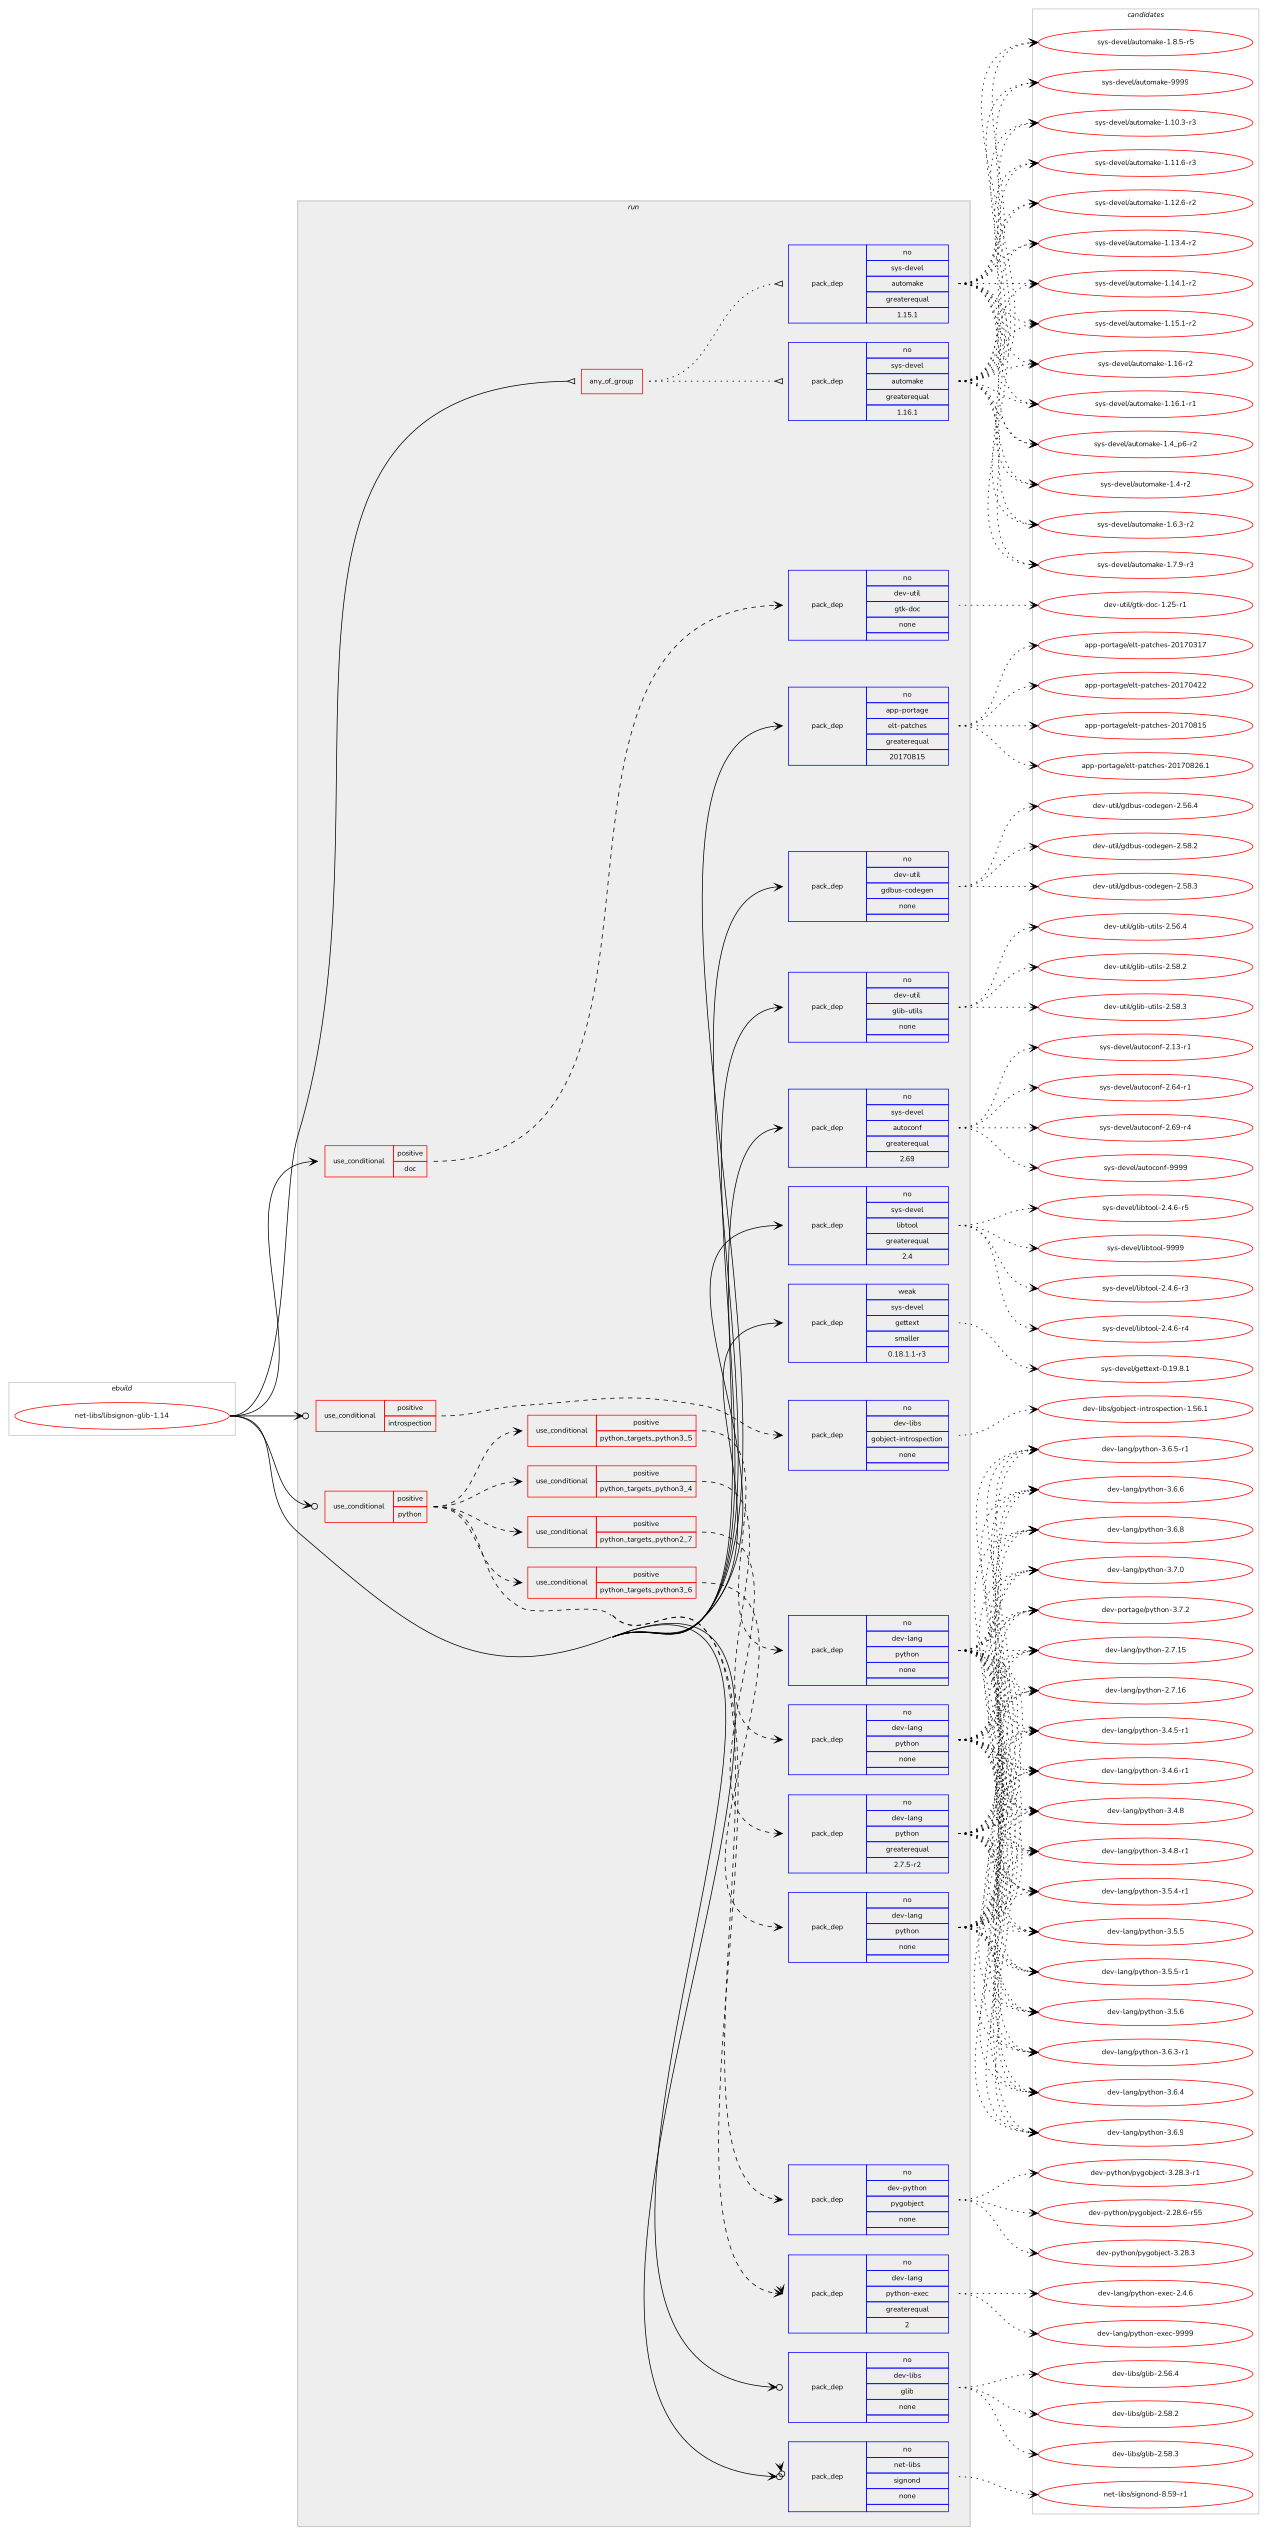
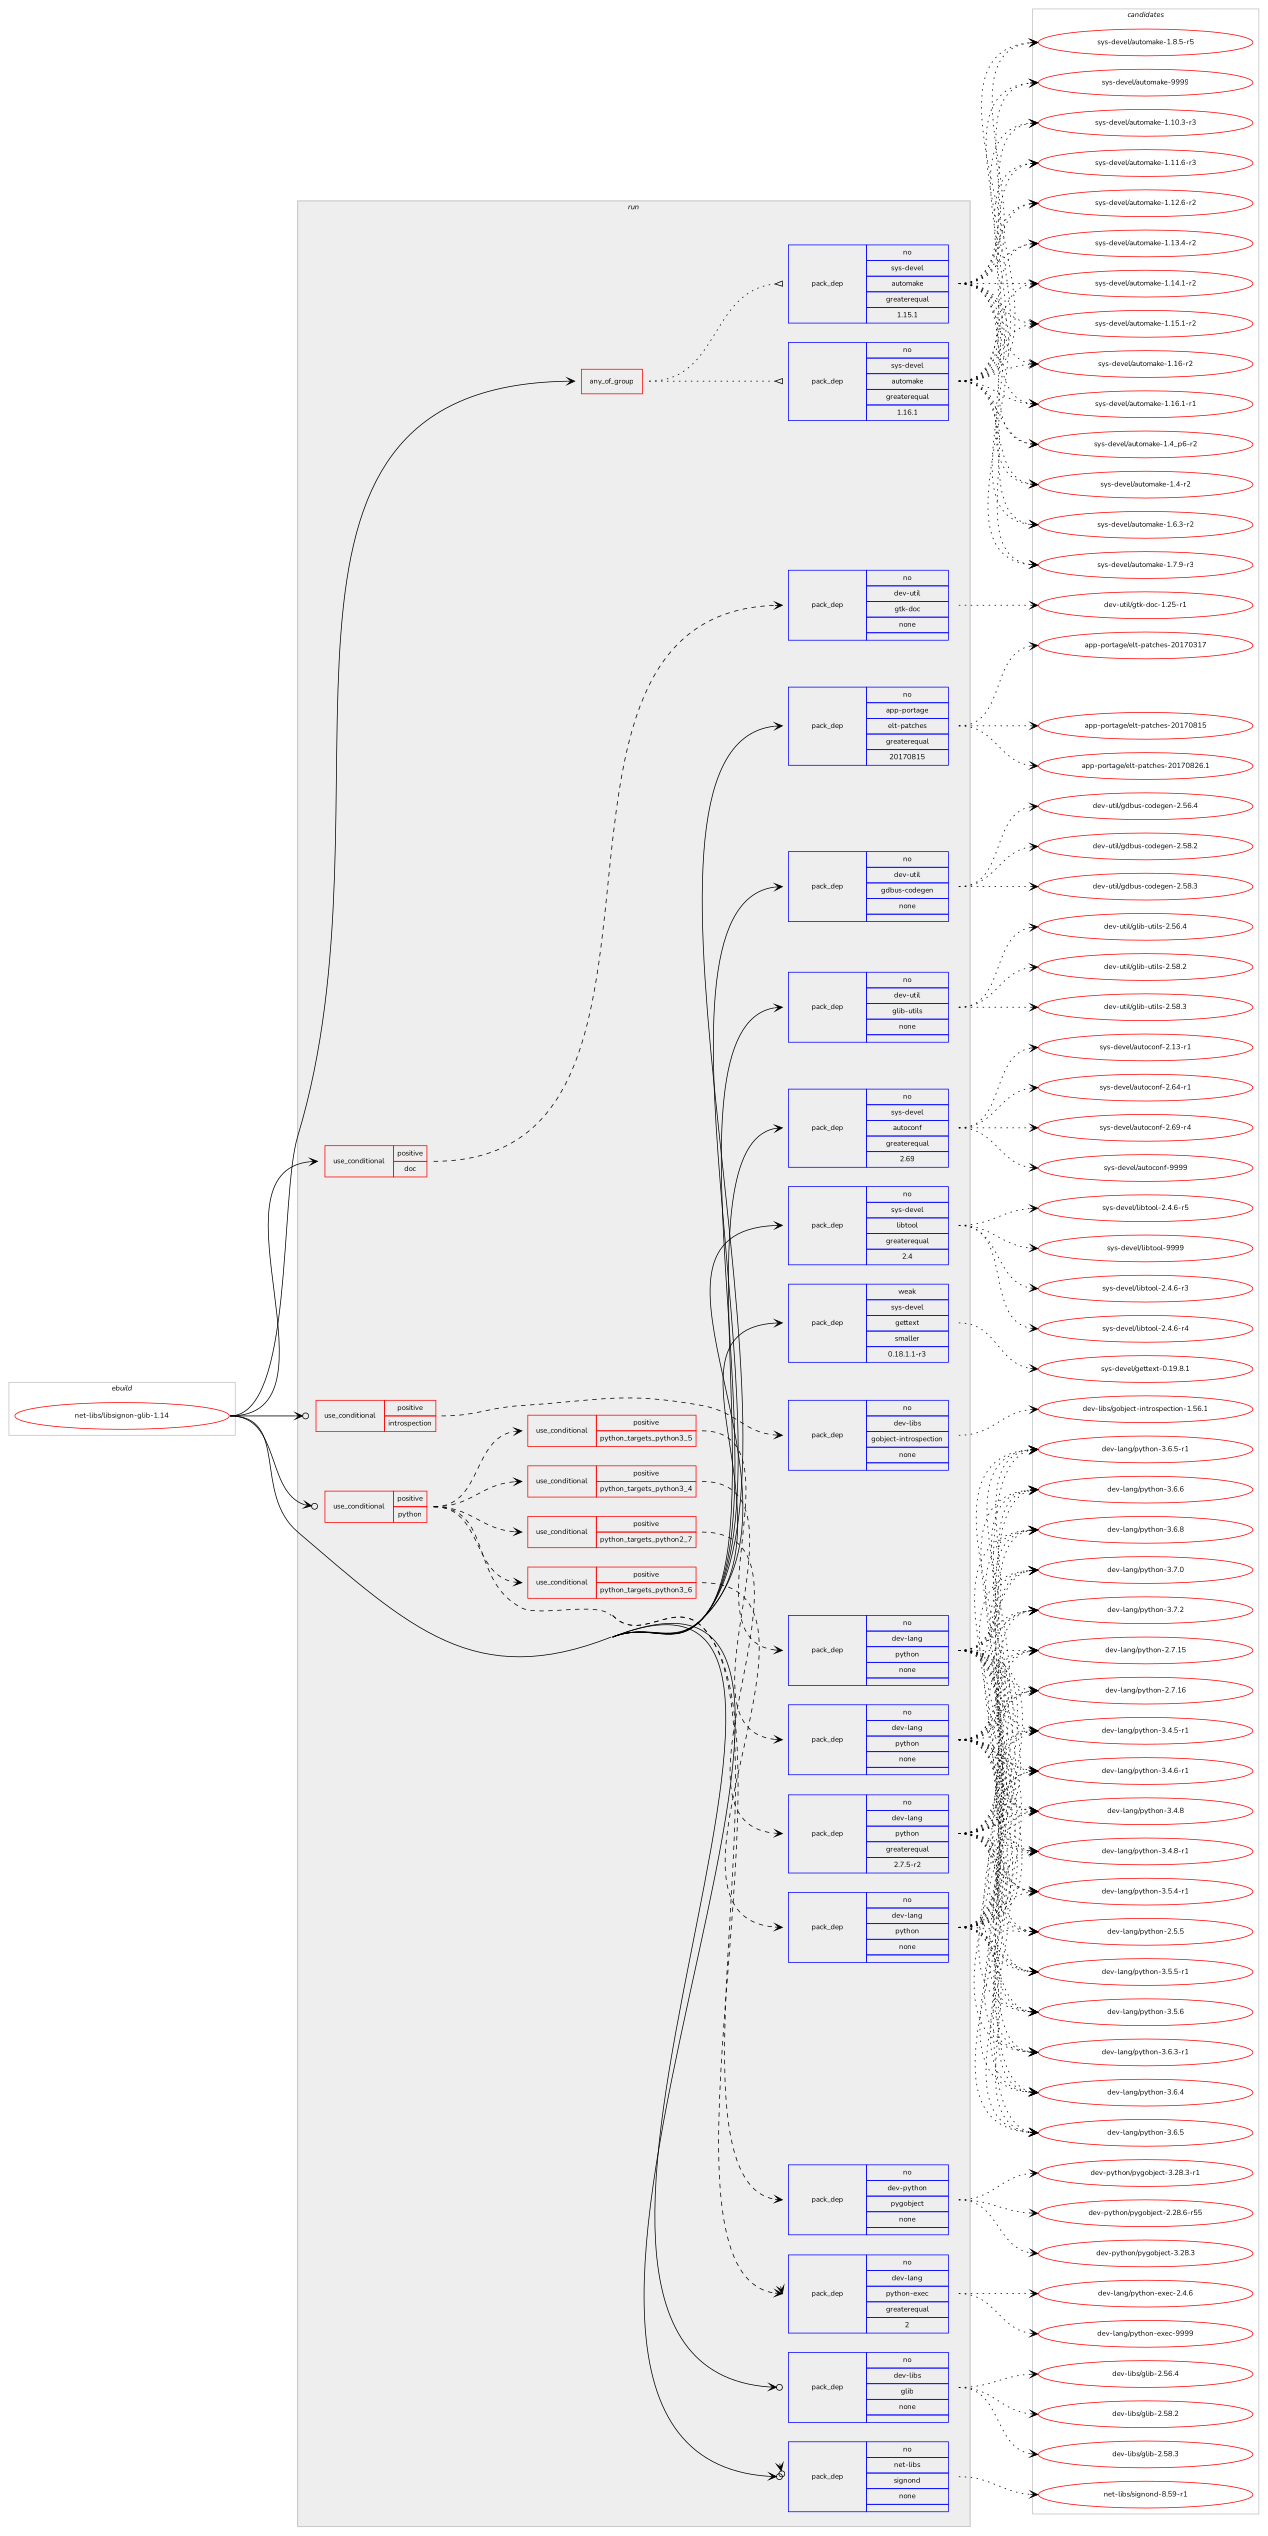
node "app-portage/elt-patches-20170422": removed
edge "net-libs/libsignon-glib-1.14" -> "any_of_group": arrowhead oinv -> vee
node "dev-portage/python-3.7.2": label "dev-portage/python-3.7.2" -> "dev-lang/python-3.7.2"
node "dev-lang/python-3.5.5": label "dev-lang/python-3.5.5" -> "dev-lang/python-2.5.5"
node "dev-lang/python-3.6.9": label "dev-lang/python-3.6.9" -> "dev-lang/python-3.6.5"
